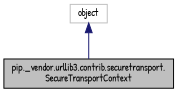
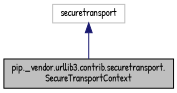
node "object": label "object" -> "securetransport"
